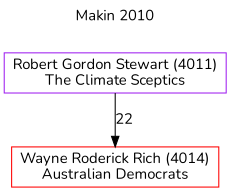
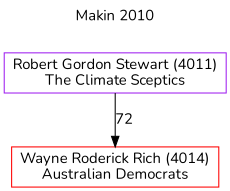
edge "Robert Gordon Stewart (4011) The Climate Sceptics" -> "Wayne Roderick Rich (4014) Australian Democrats": label "22" -> "72"
